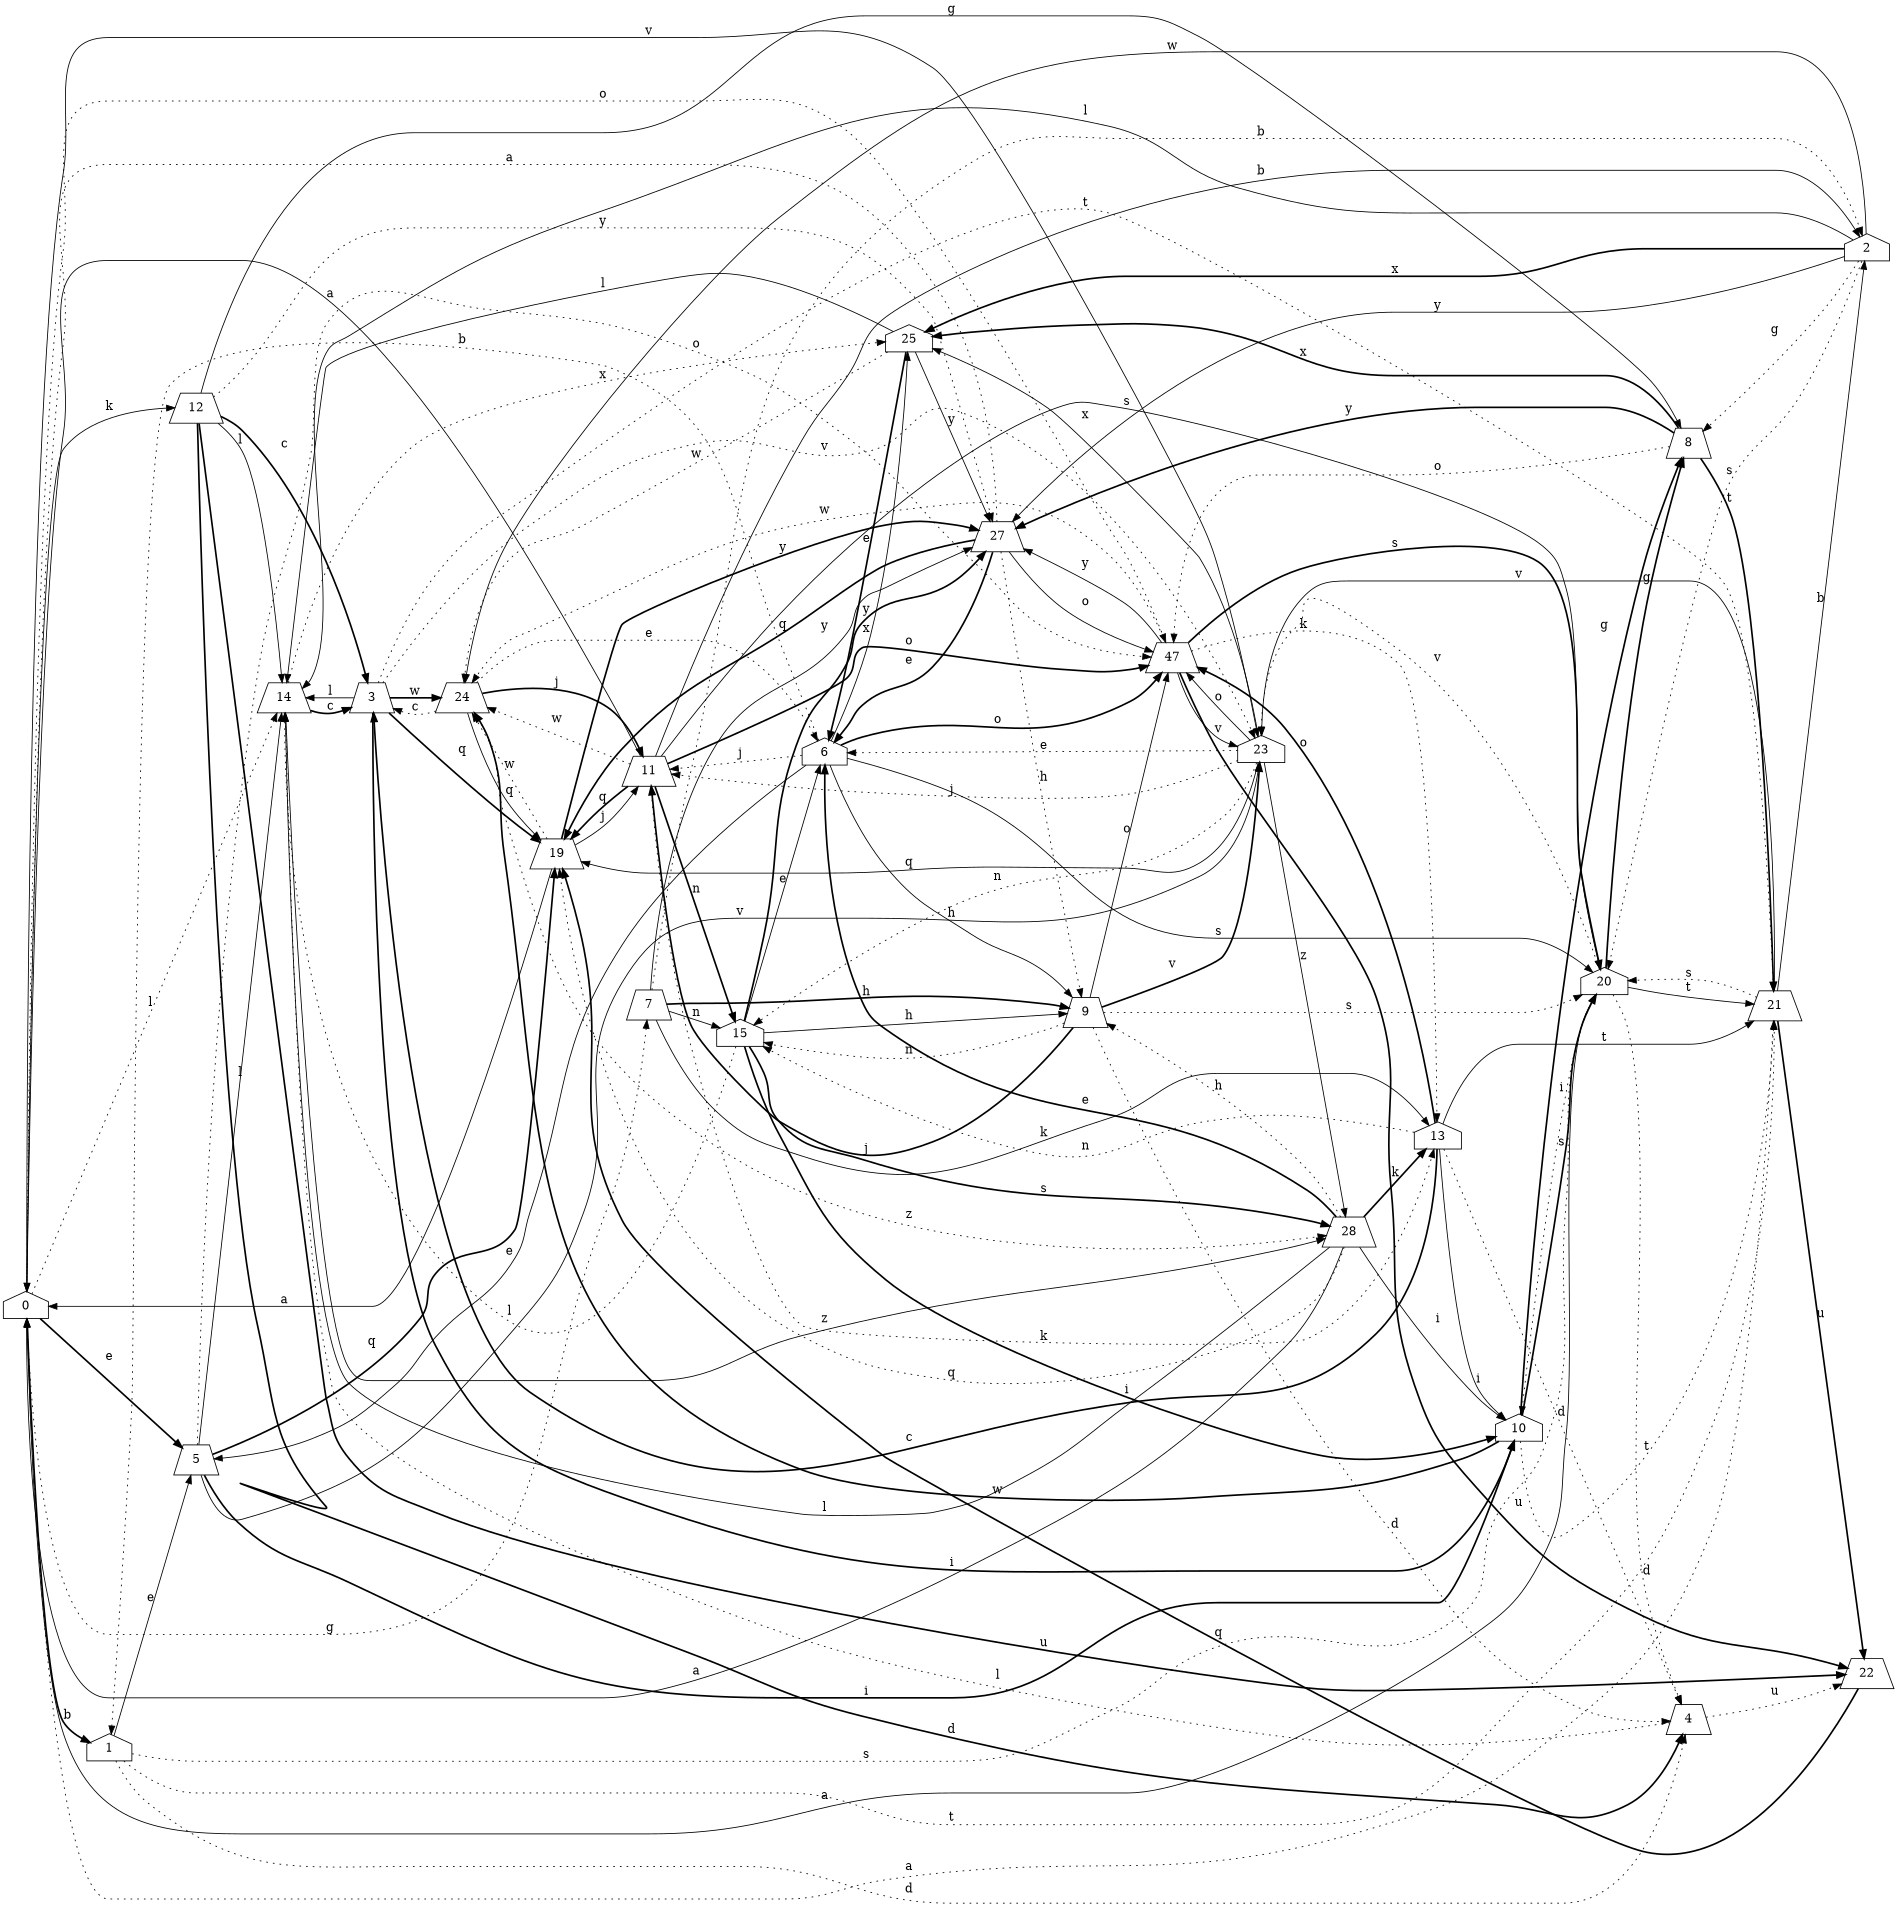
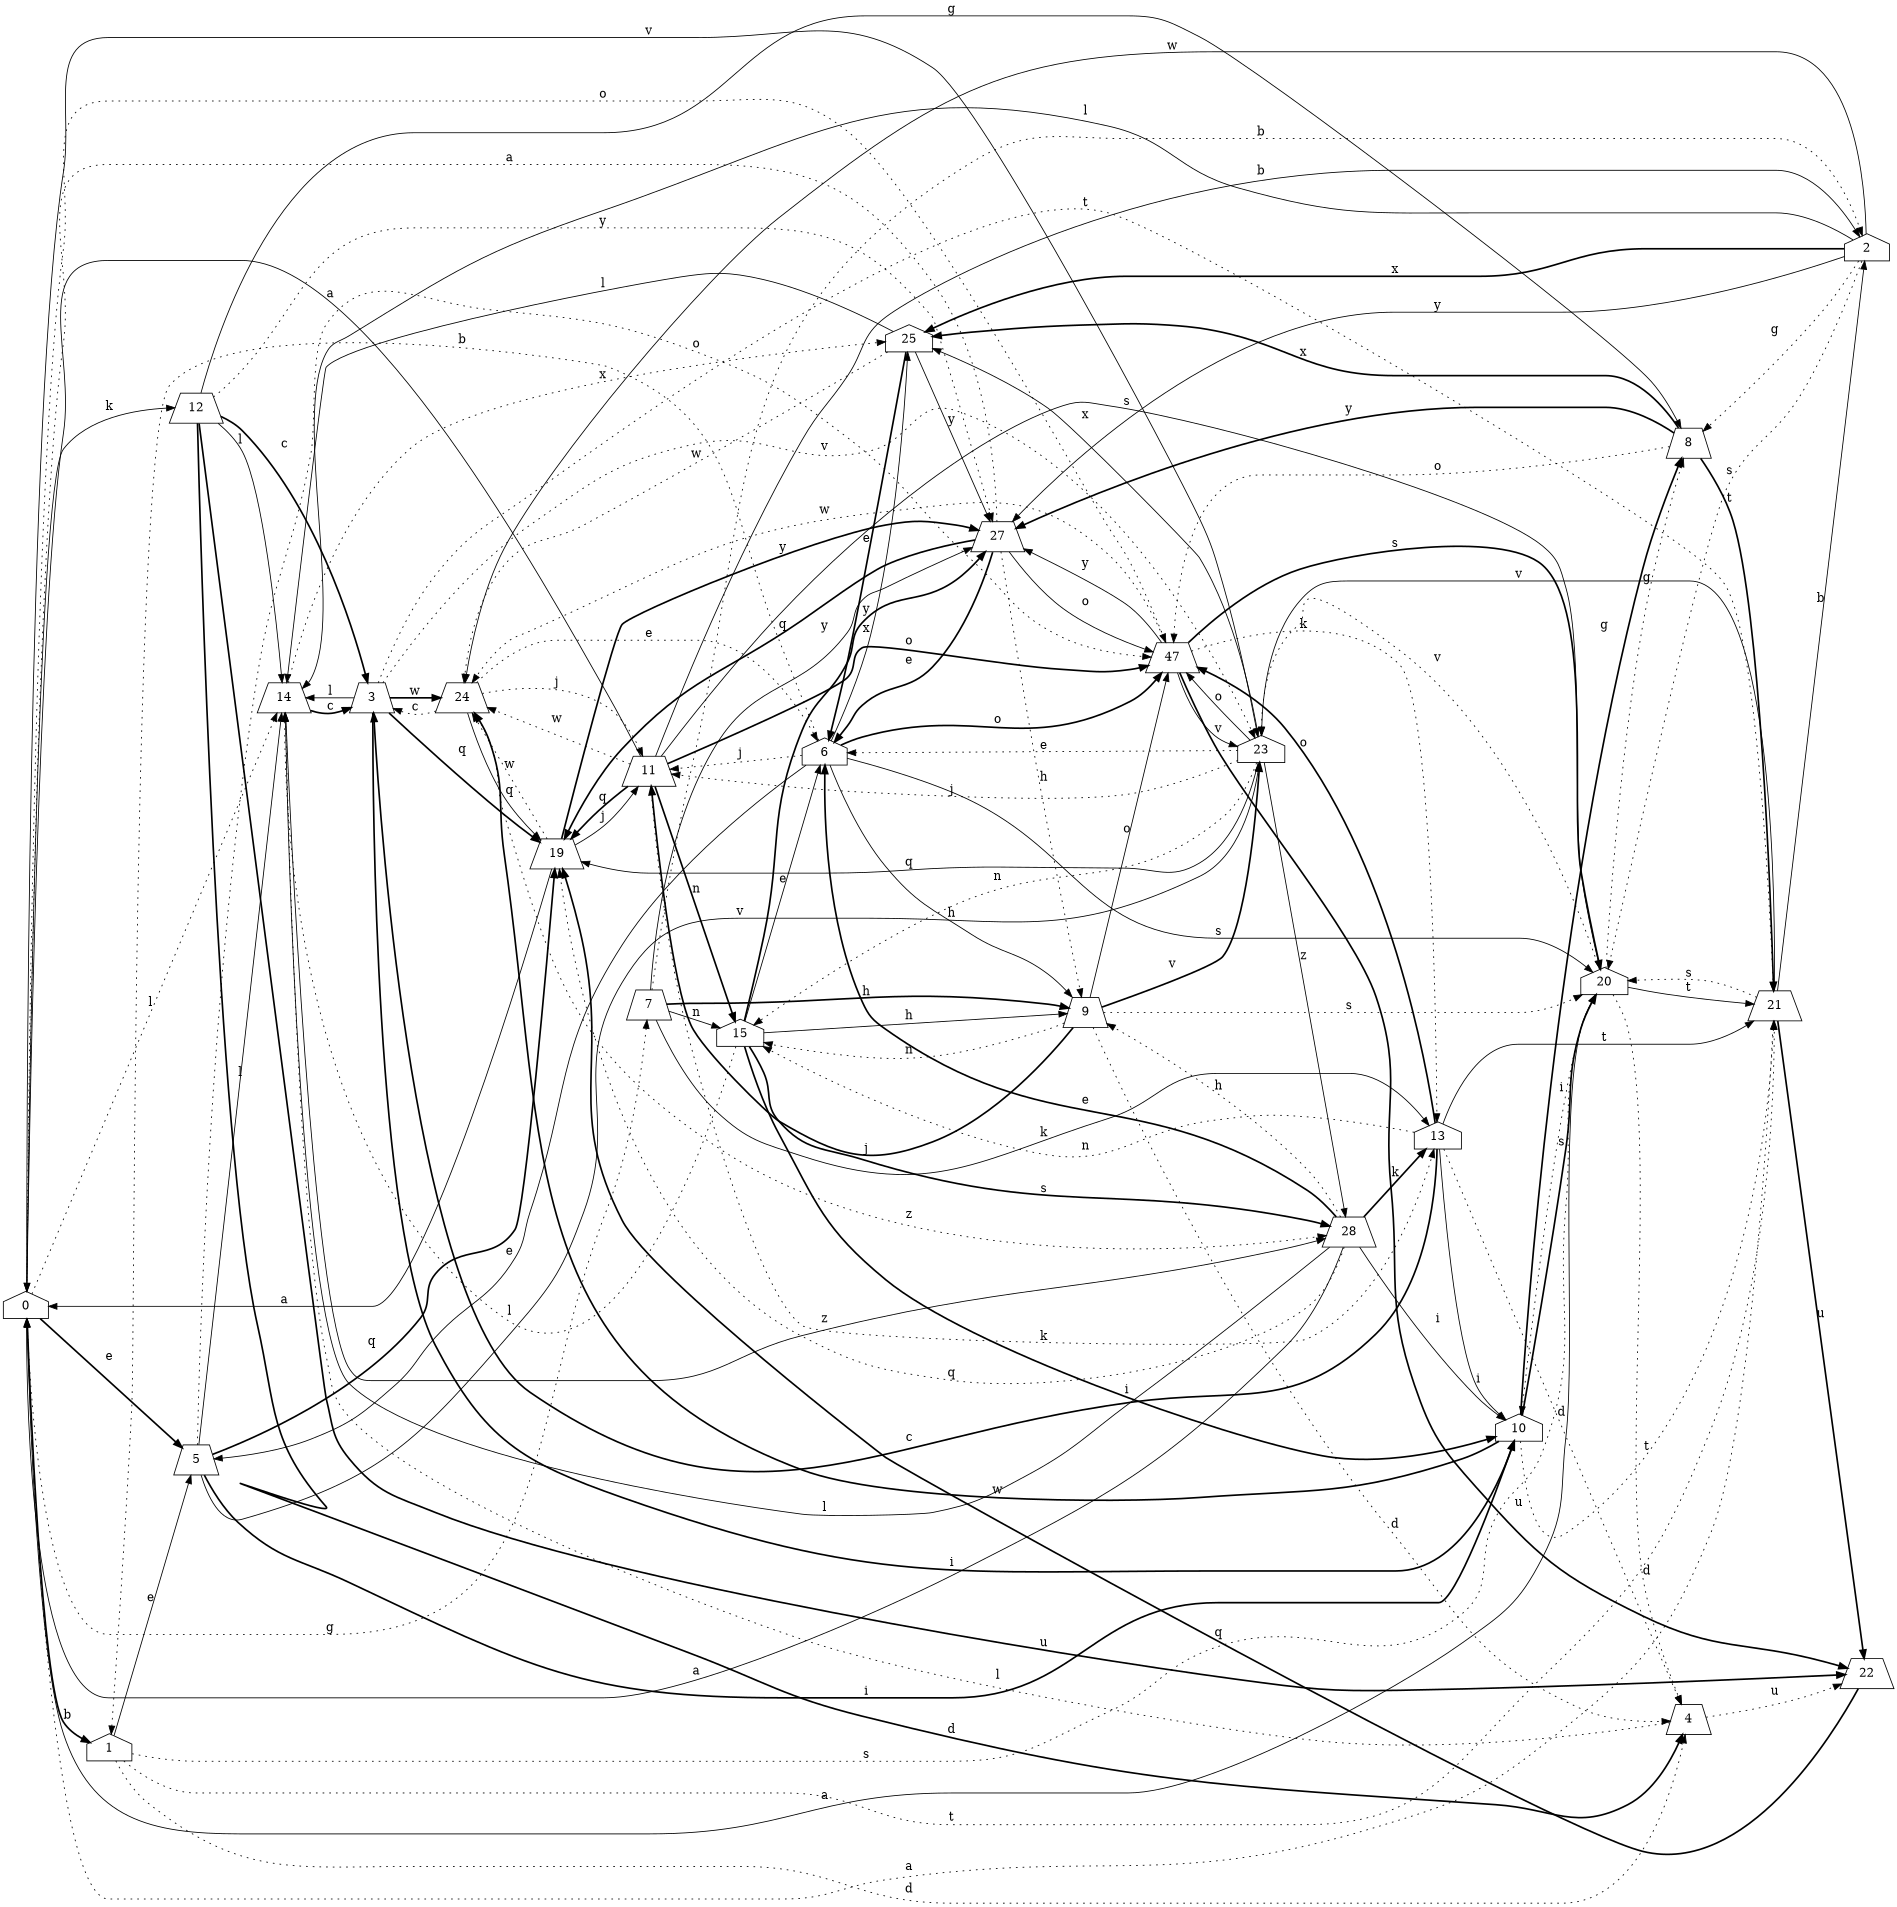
edge "24" -> "11": style bold -> dotted
edge "20" -> "8": style bold -> dotted
